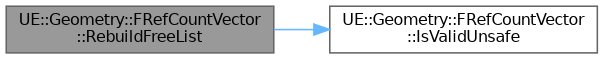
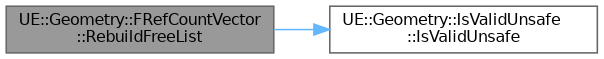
node "UE::Geometry::FRefCountVector ::IsValidUnsafe": label "UE::Geometry::FRefCountVector ::IsValidUnsafe" -> "UE::Geometry::IsValidUnsafe ::IsValidUnsafe"
